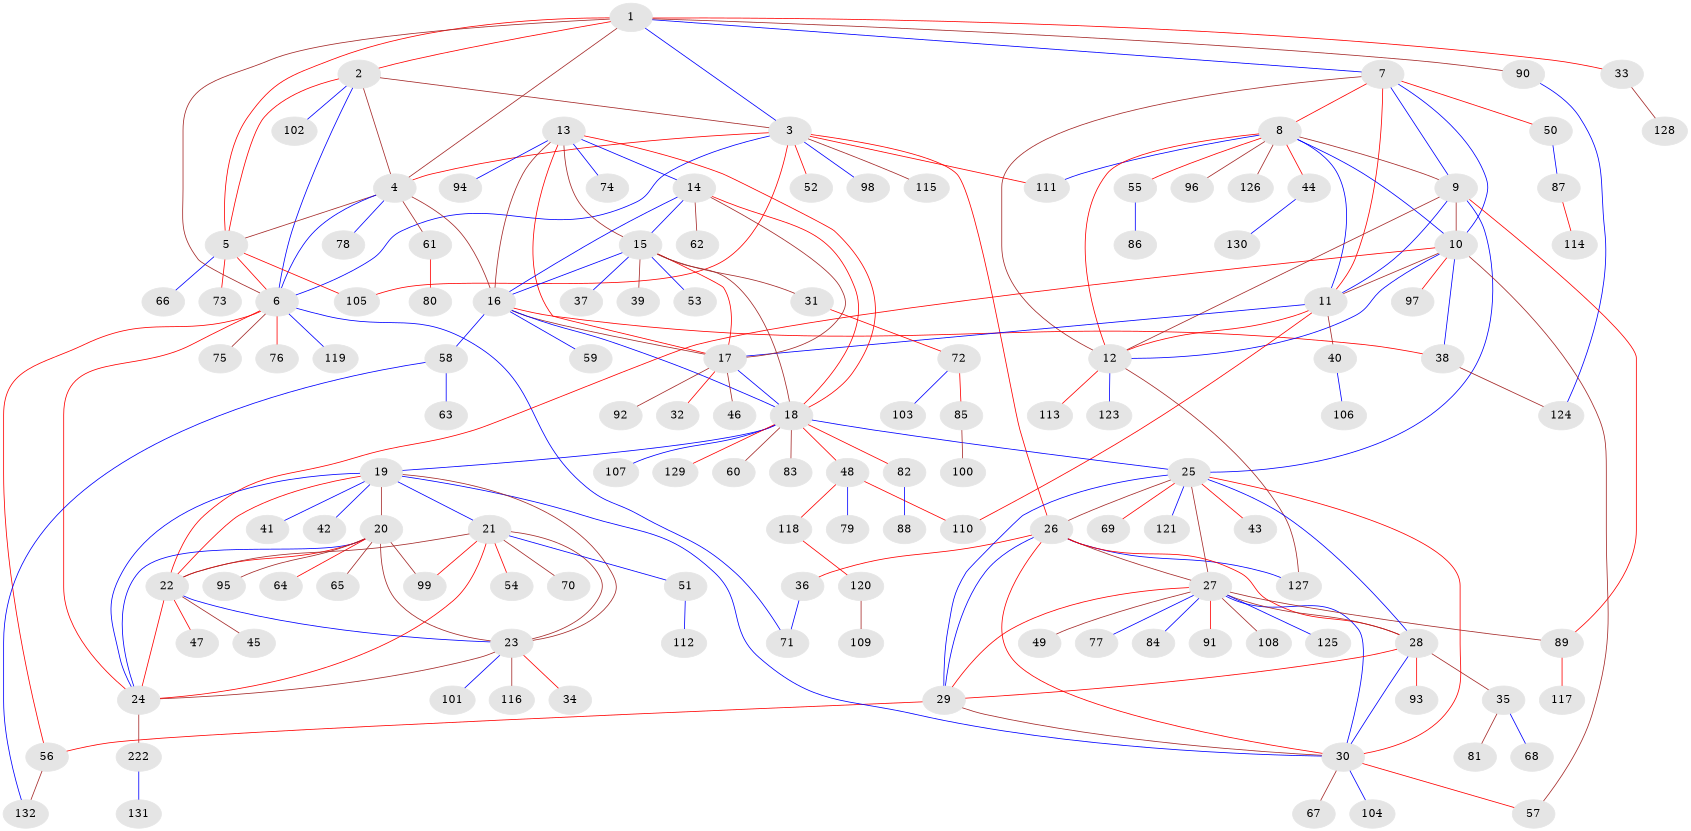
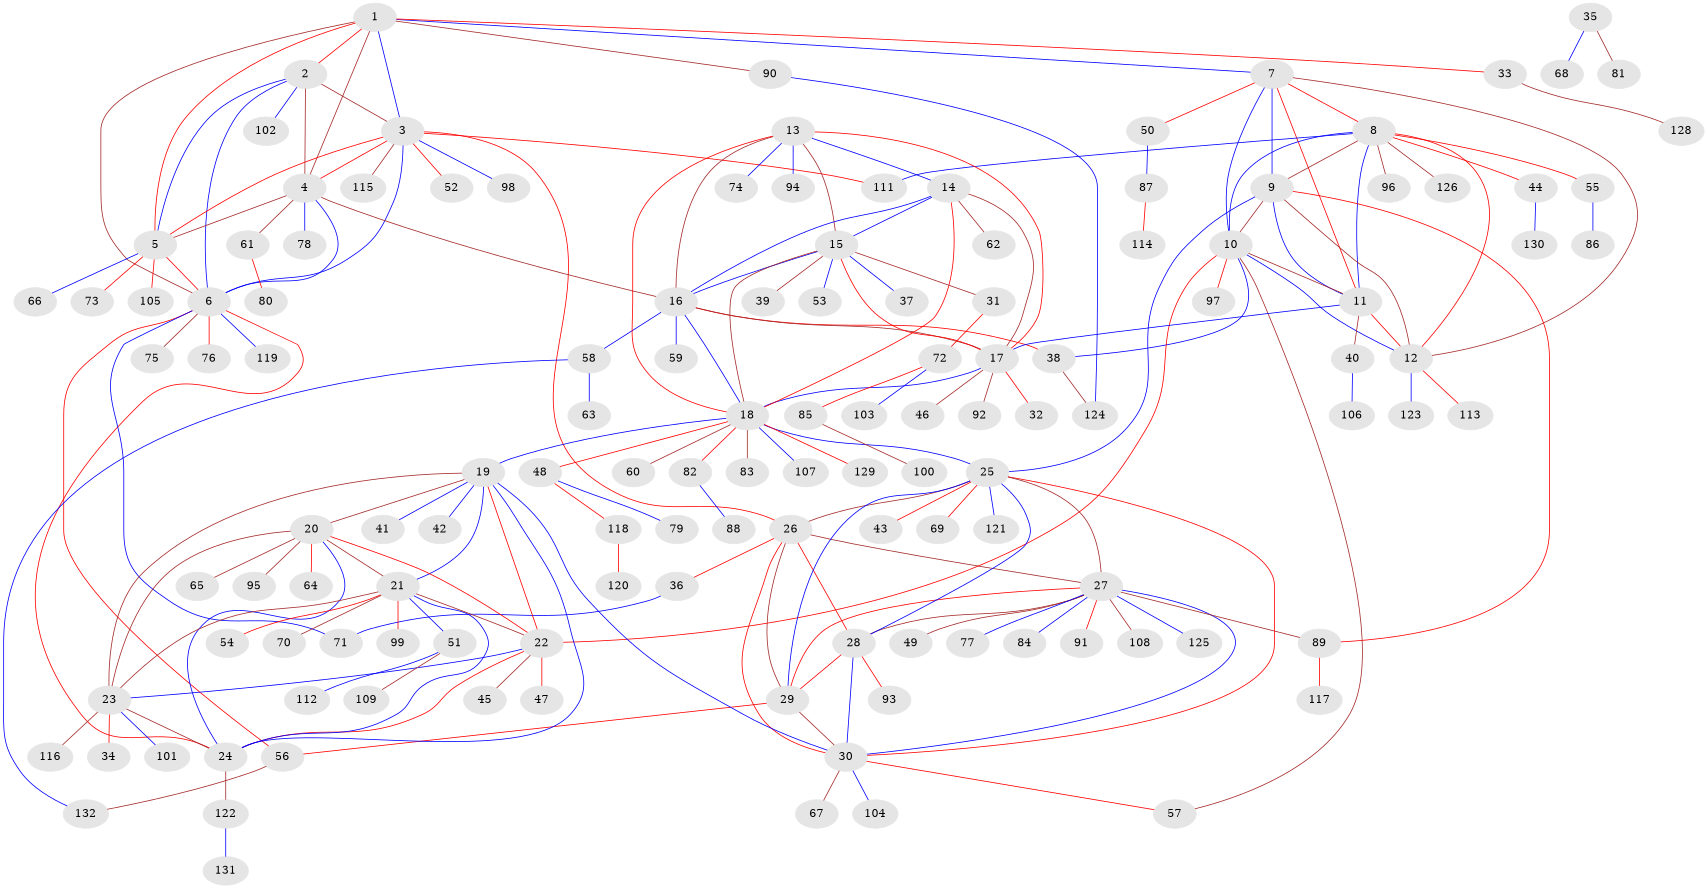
edge "2" -- "5": color red -> blue
edge "3" -- "105": now "3" -- "5"
node "110": removed
edge "20" -- "99": now "20" -- "21"
node "127": removed
edge "26" -- "29": color blue -> brown
edge "120" -- "109": now "51" -- "109"
edge "21" -- "24": color red -> blue
edge "28" -- "35": removed
node "222": label "222" -> "122"
